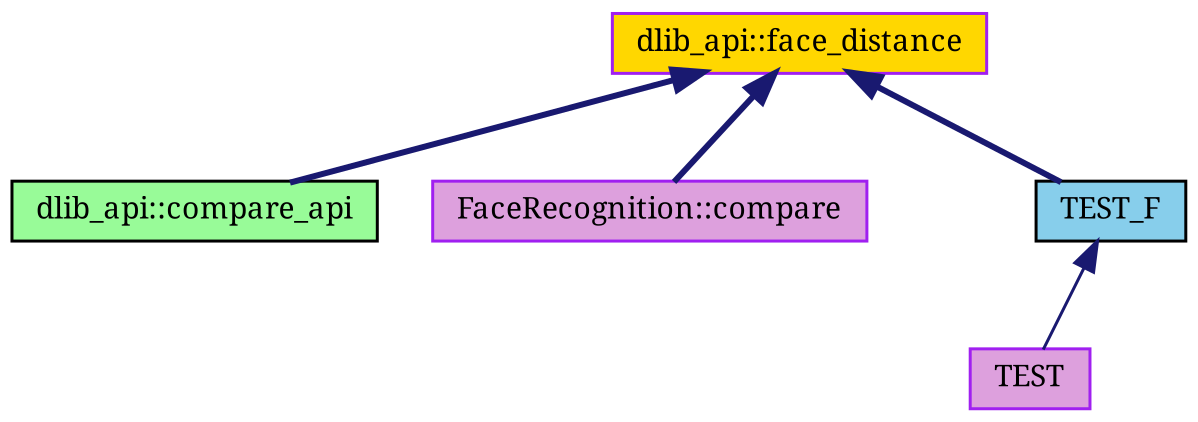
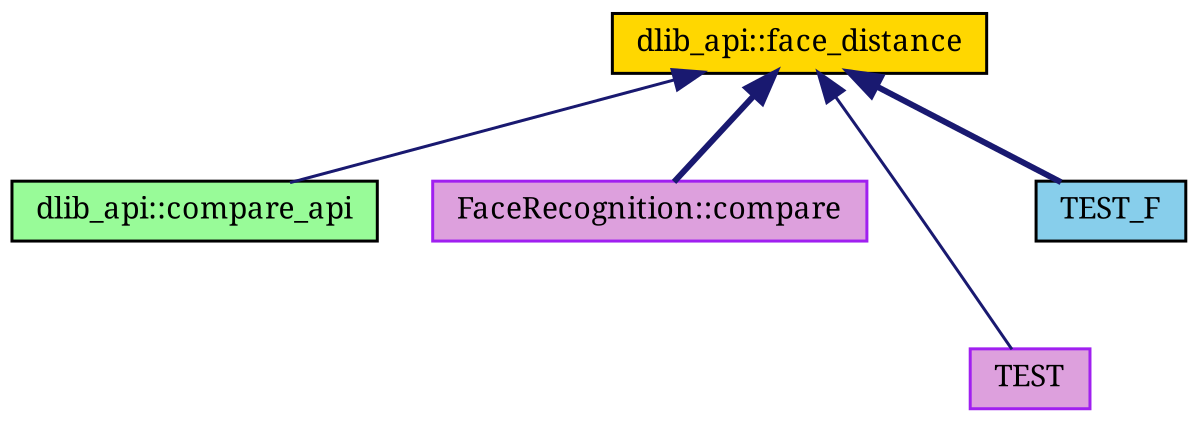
node "dlib_api::face_distance": color purple -> black
edge "dlib_api::compare_api" -> "dlib_api::face_distance": style bold -> solid
edge "TEST" -> "TEST_F": now "TEST" -> "dlib_api::face_distance"
